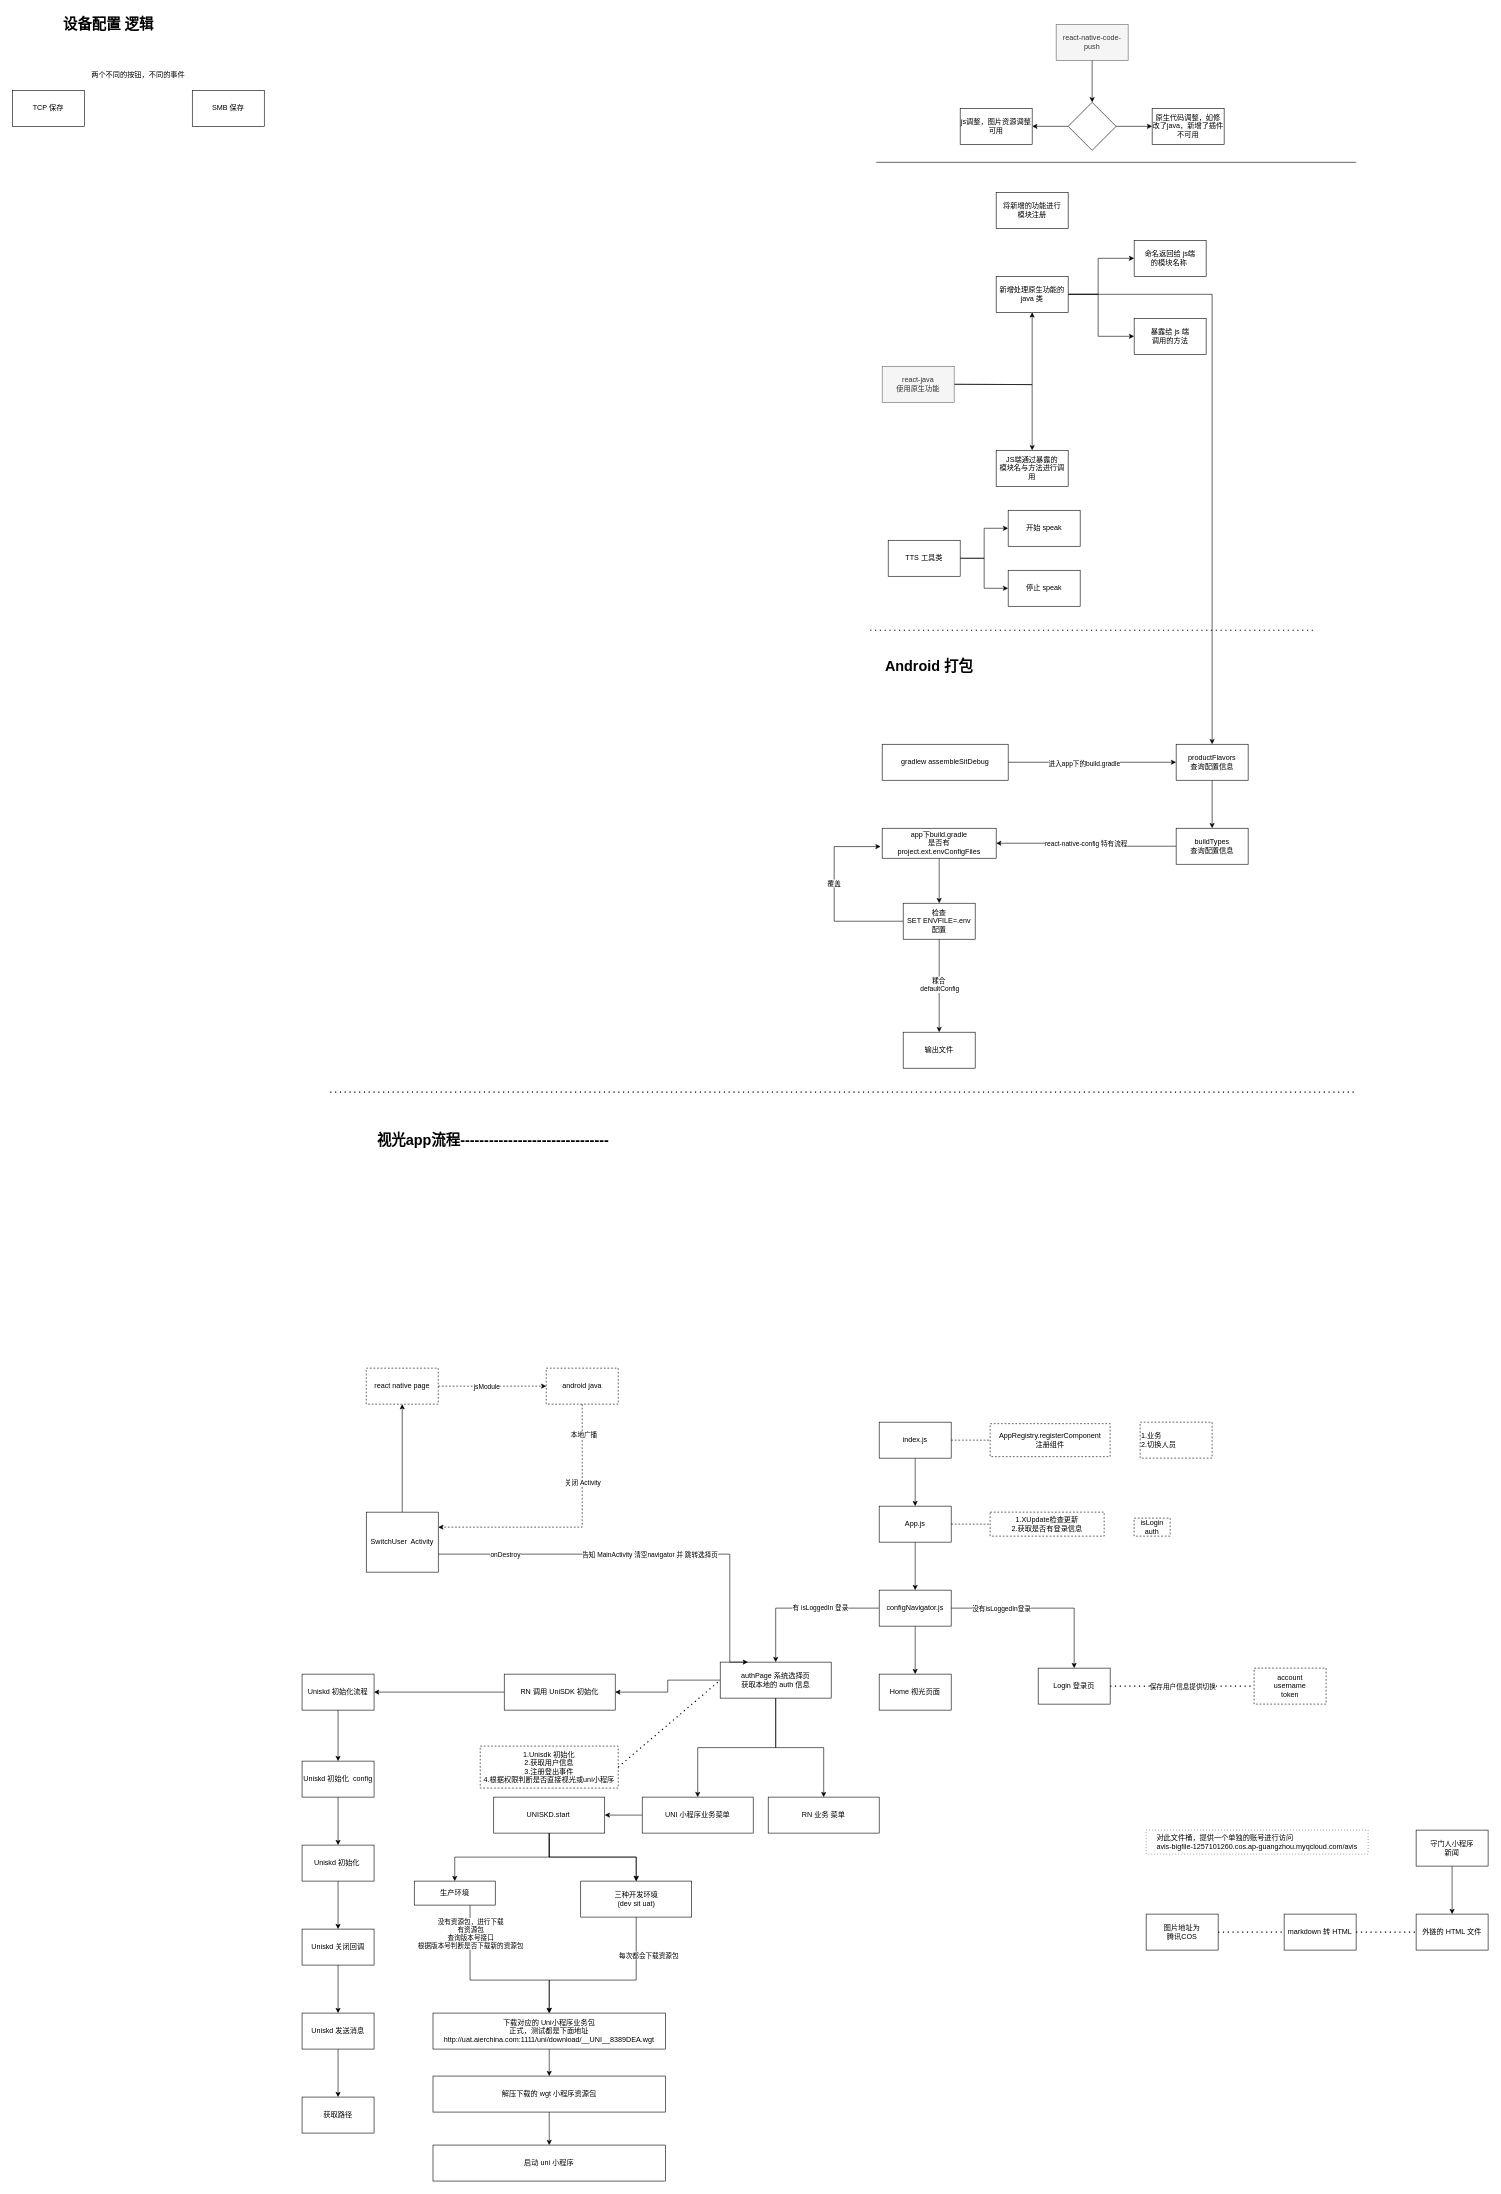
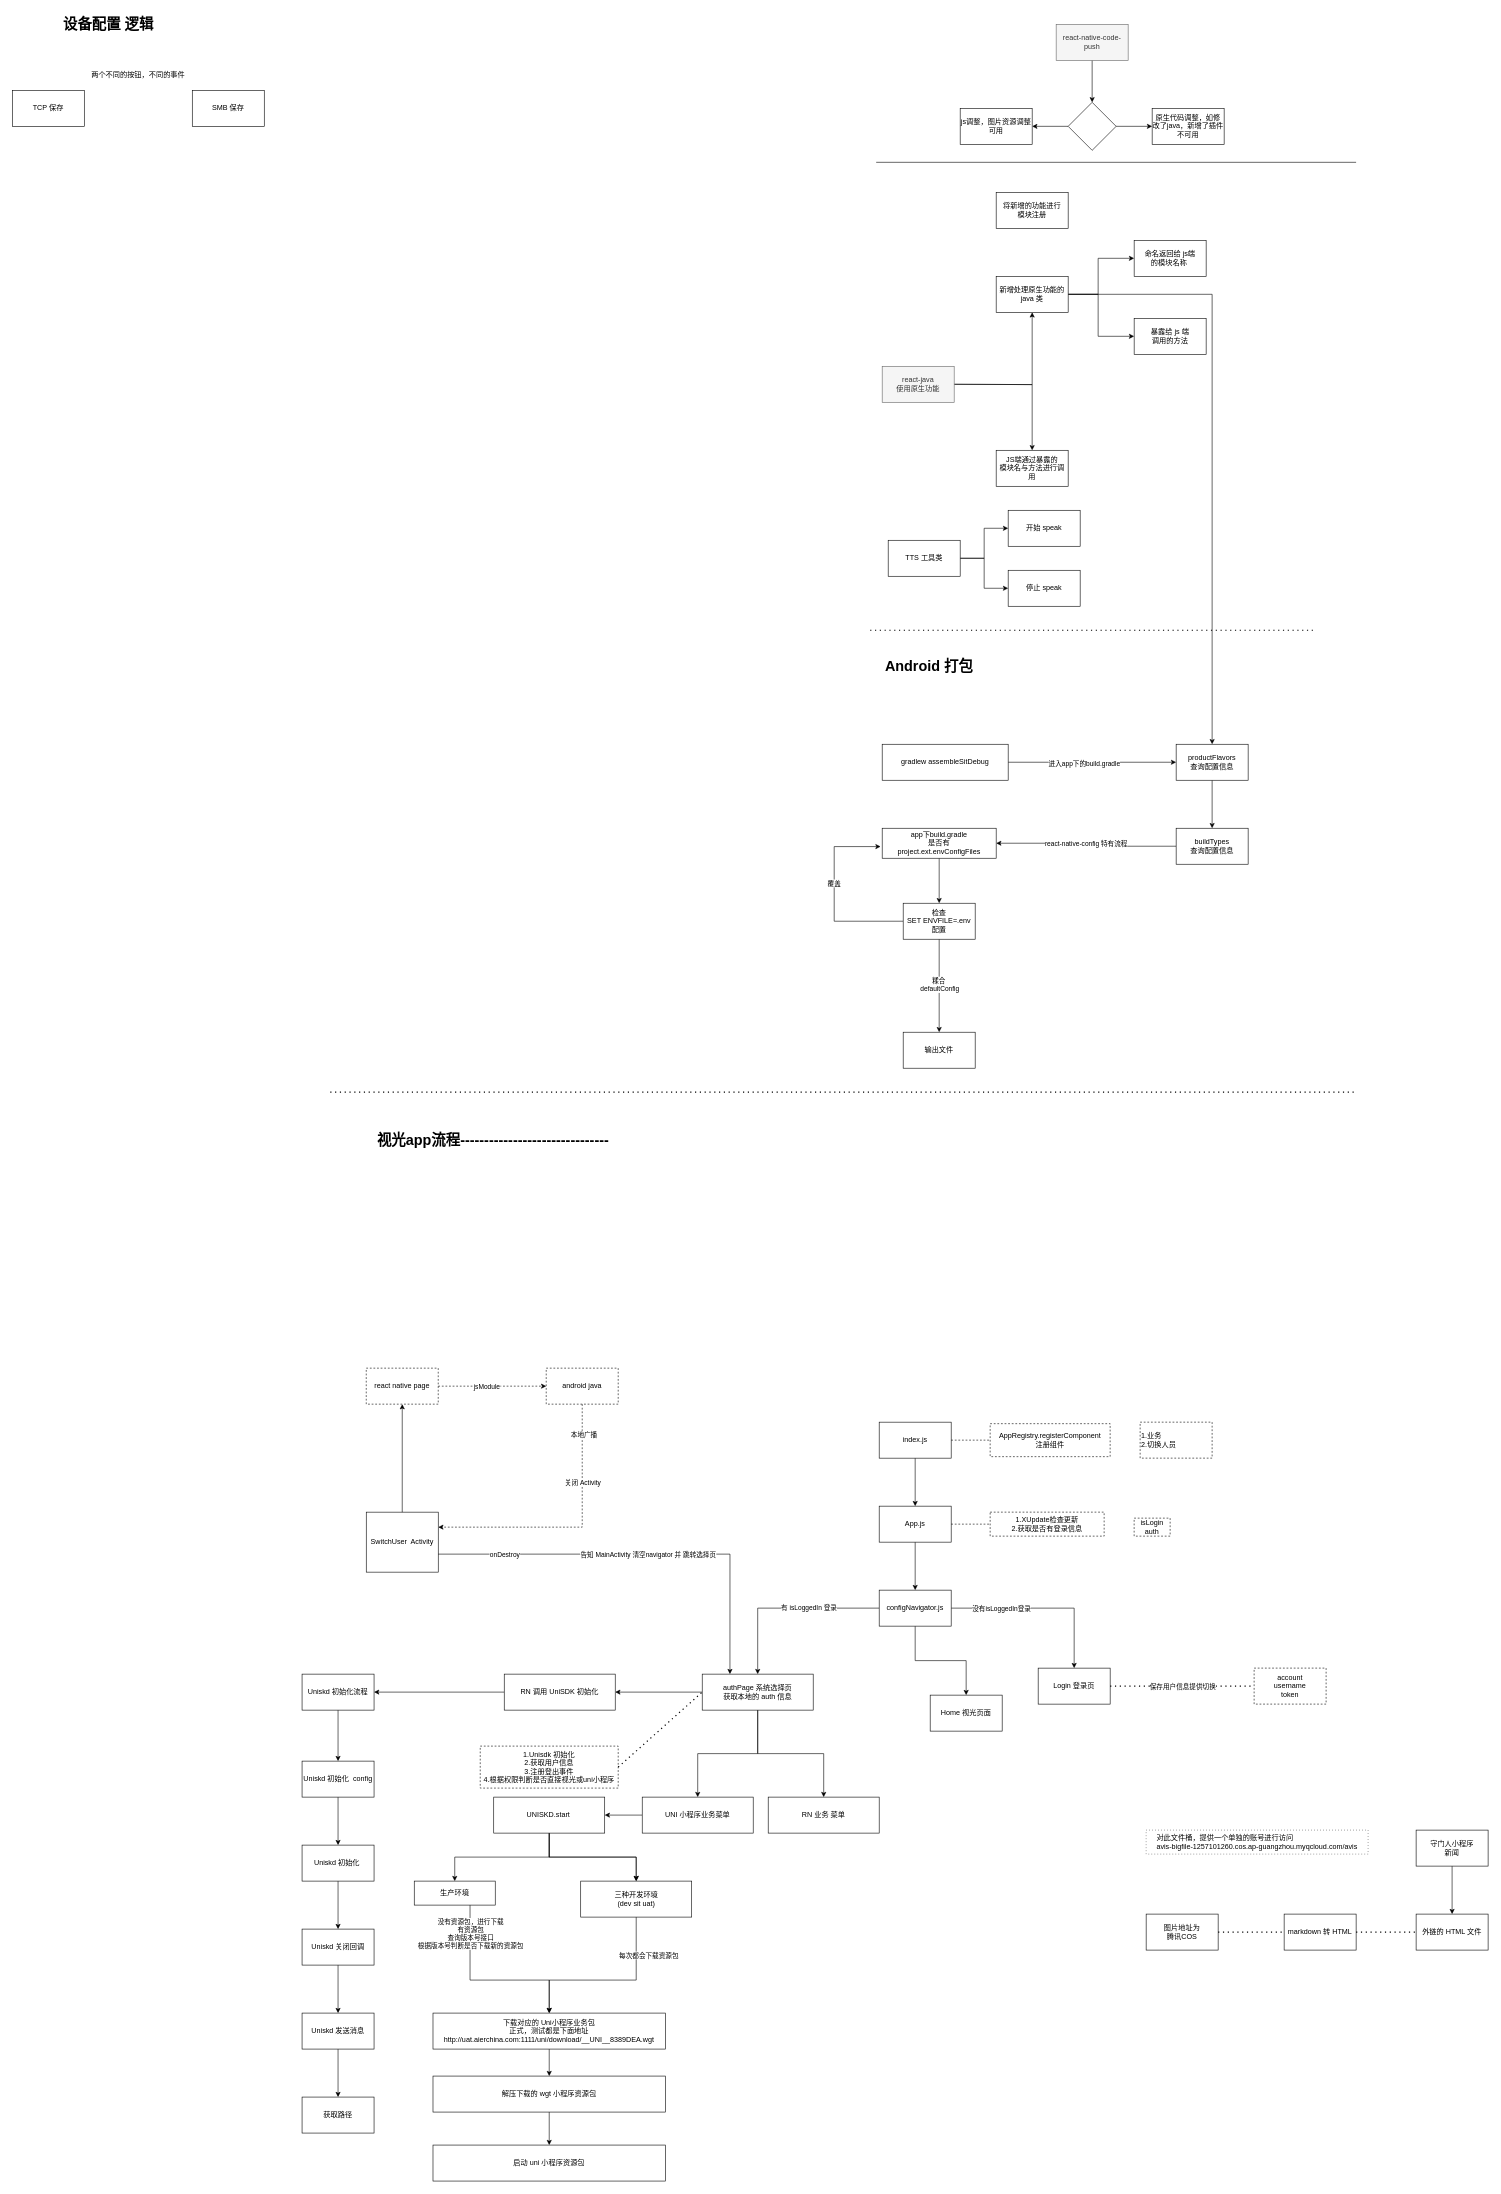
node "authPage 系统选择页 获取本地的 auth 信息": moved (776, 1680) -> (758, 1692)
node "Home 视光页面": moved (915, 1692) -> (966, 1713)
node "启动 uni 小程序": label "启动 uni 小程序" -> "启动 uni 小程序资源包"
